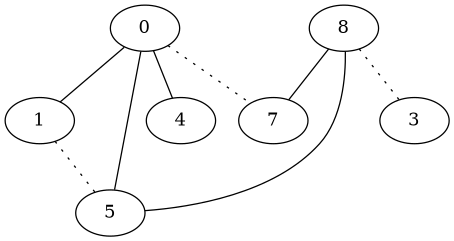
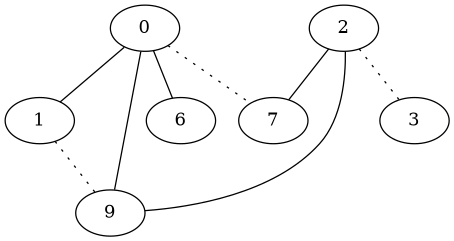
node "8": label "8" -> "2"
node "4": label "4" -> "6"
node "5": label "5" -> "9"
